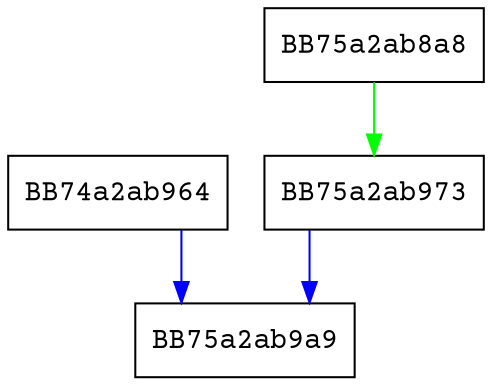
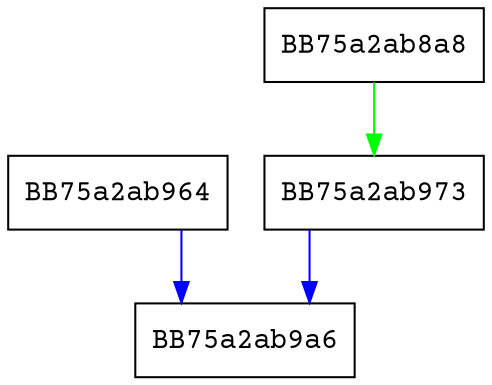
node "BB74a2ab964": label "BB74a2ab964" -> "BB75a2ab964"
node "BB75a2ab9a9": label "BB75a2ab9a9" -> "BB75a2ab9a6"
